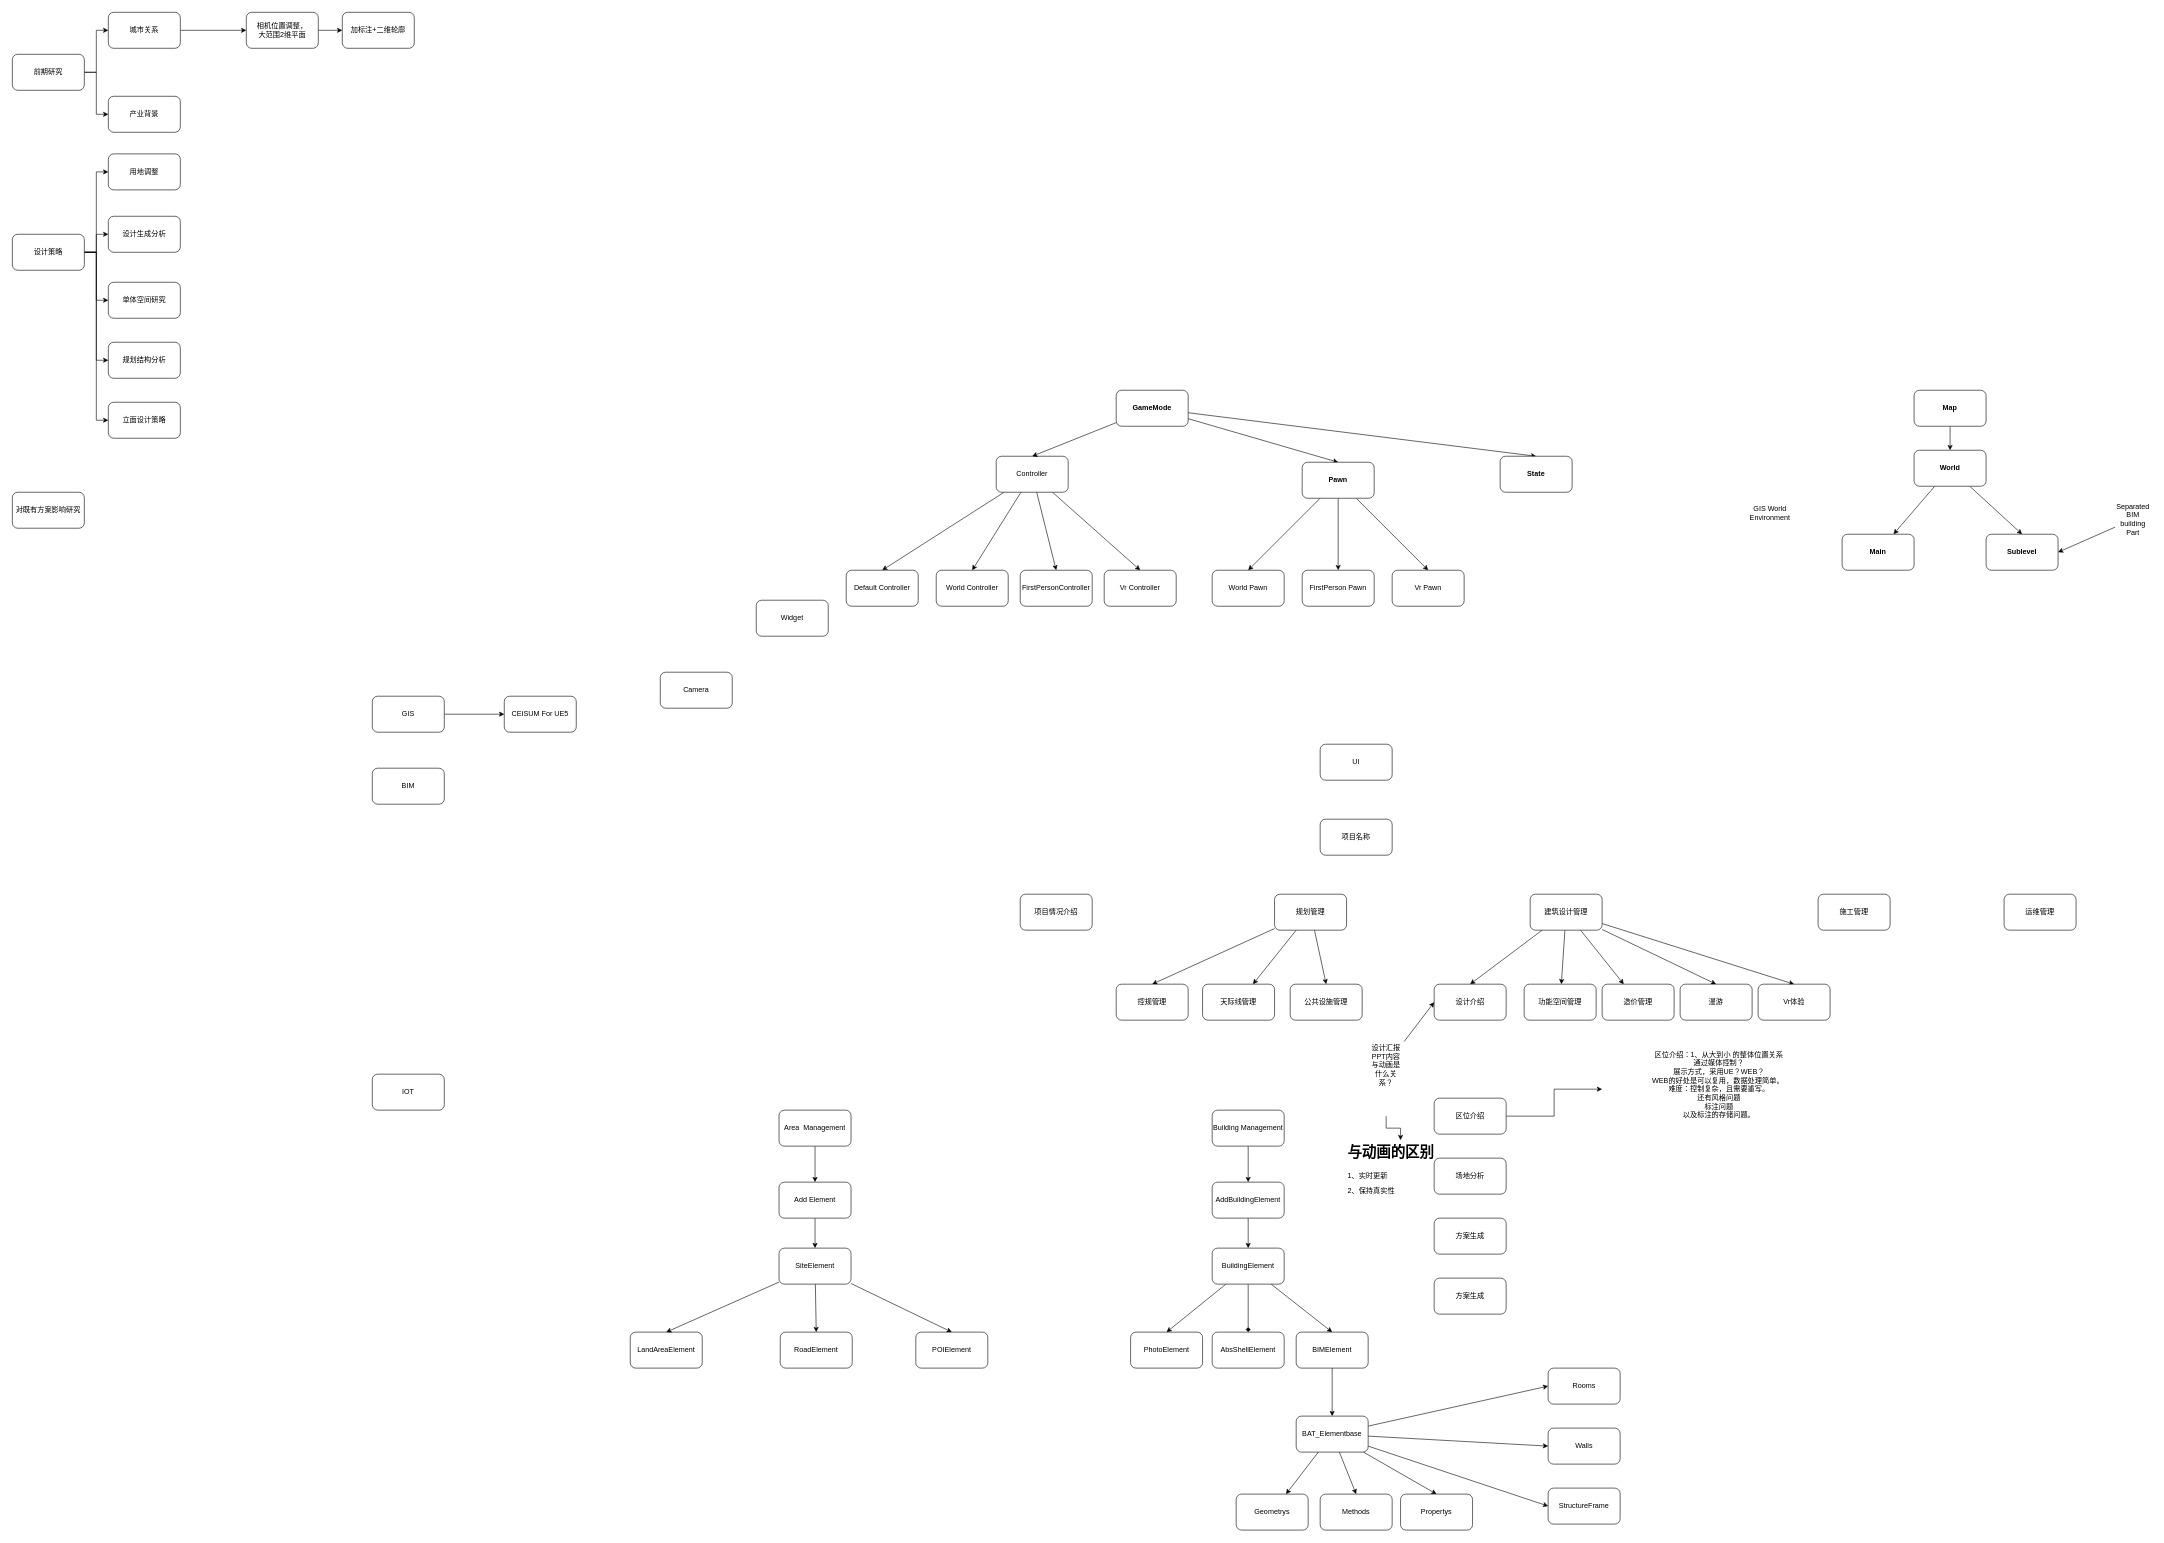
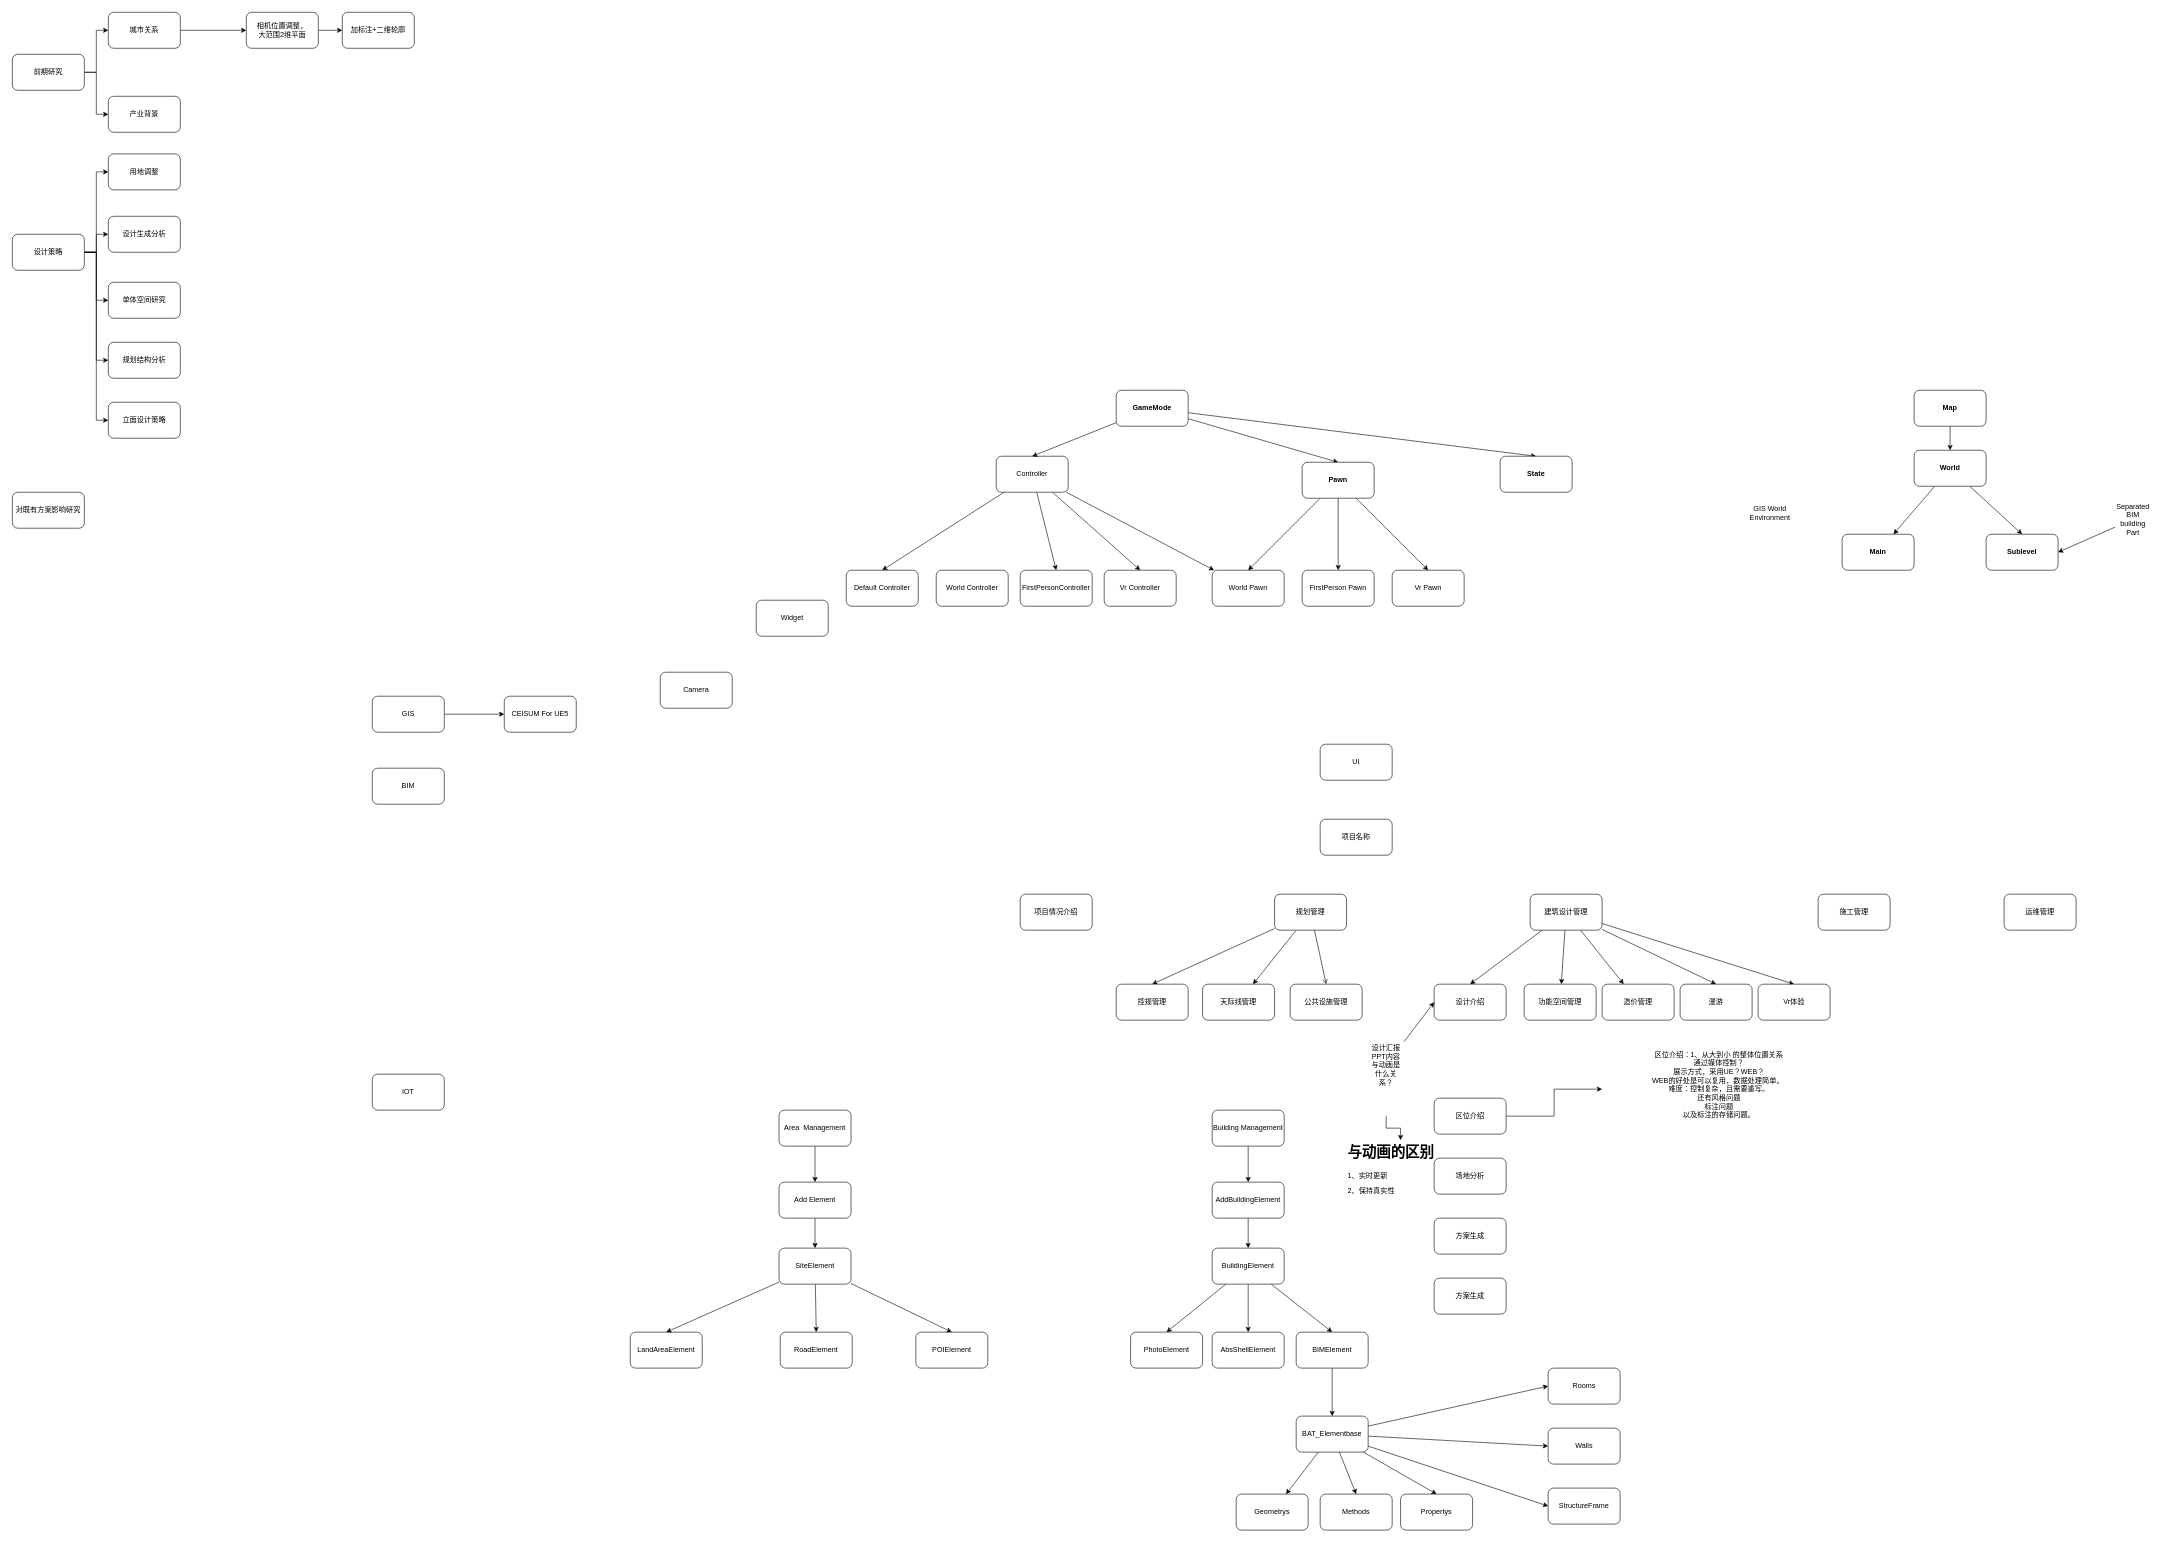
edge "Controller" -> "World Controller": now "Controller" -> "World Pawn"
edge "规划管理" -> "公共设施管理": arrowhead classic -> open
edge "BuildingElement" -> "AbsShellElement": arrowhead diamond -> classic
